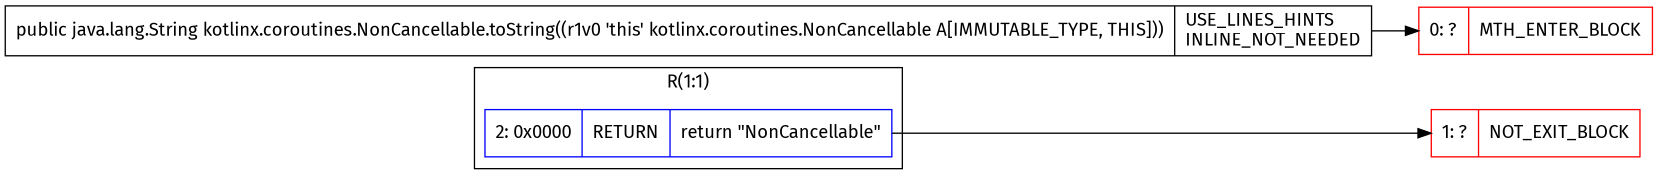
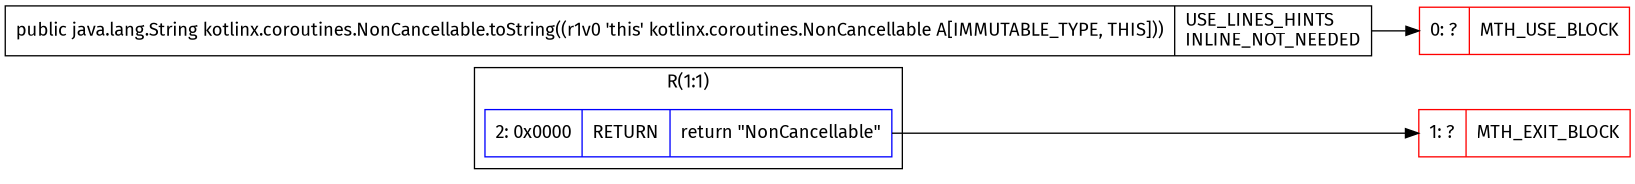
node "0: ?": text "MTH_ENTER_BLOCK" -> "MTH_USE_BLOCK"
node "1: ?": text "NOT_EXIT_BLOCK" -> "MTH_EXIT_BLOCK"
